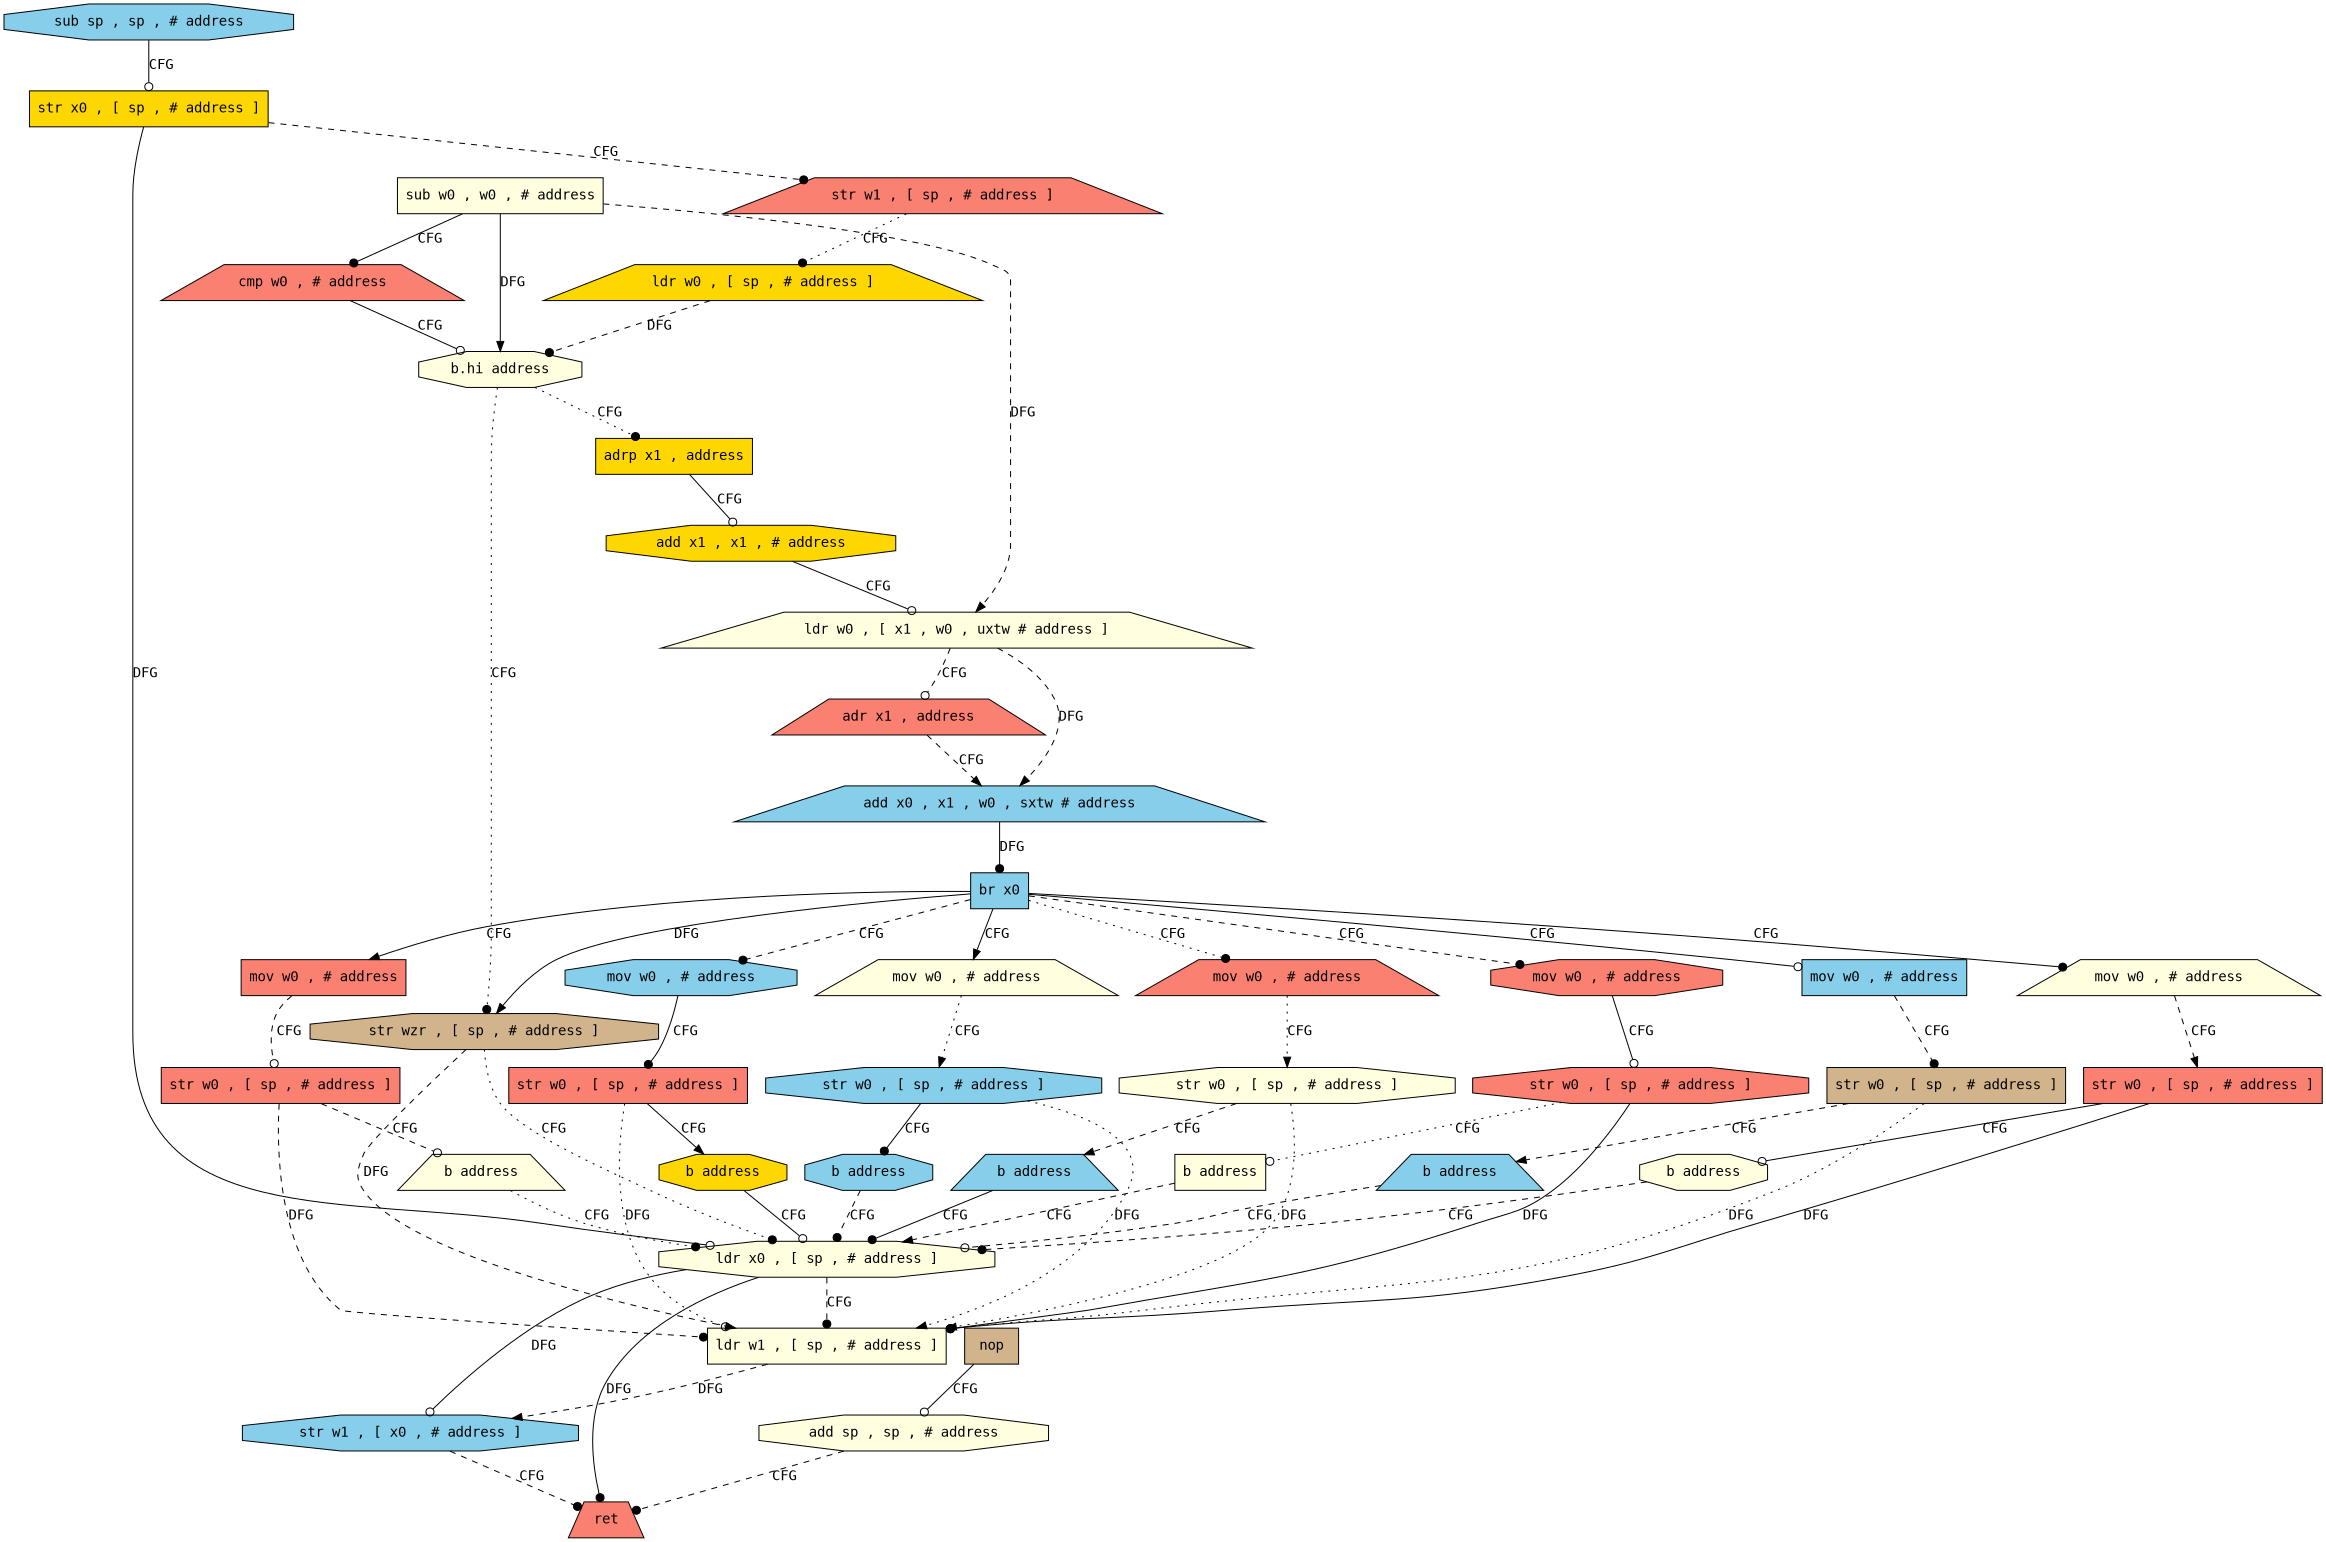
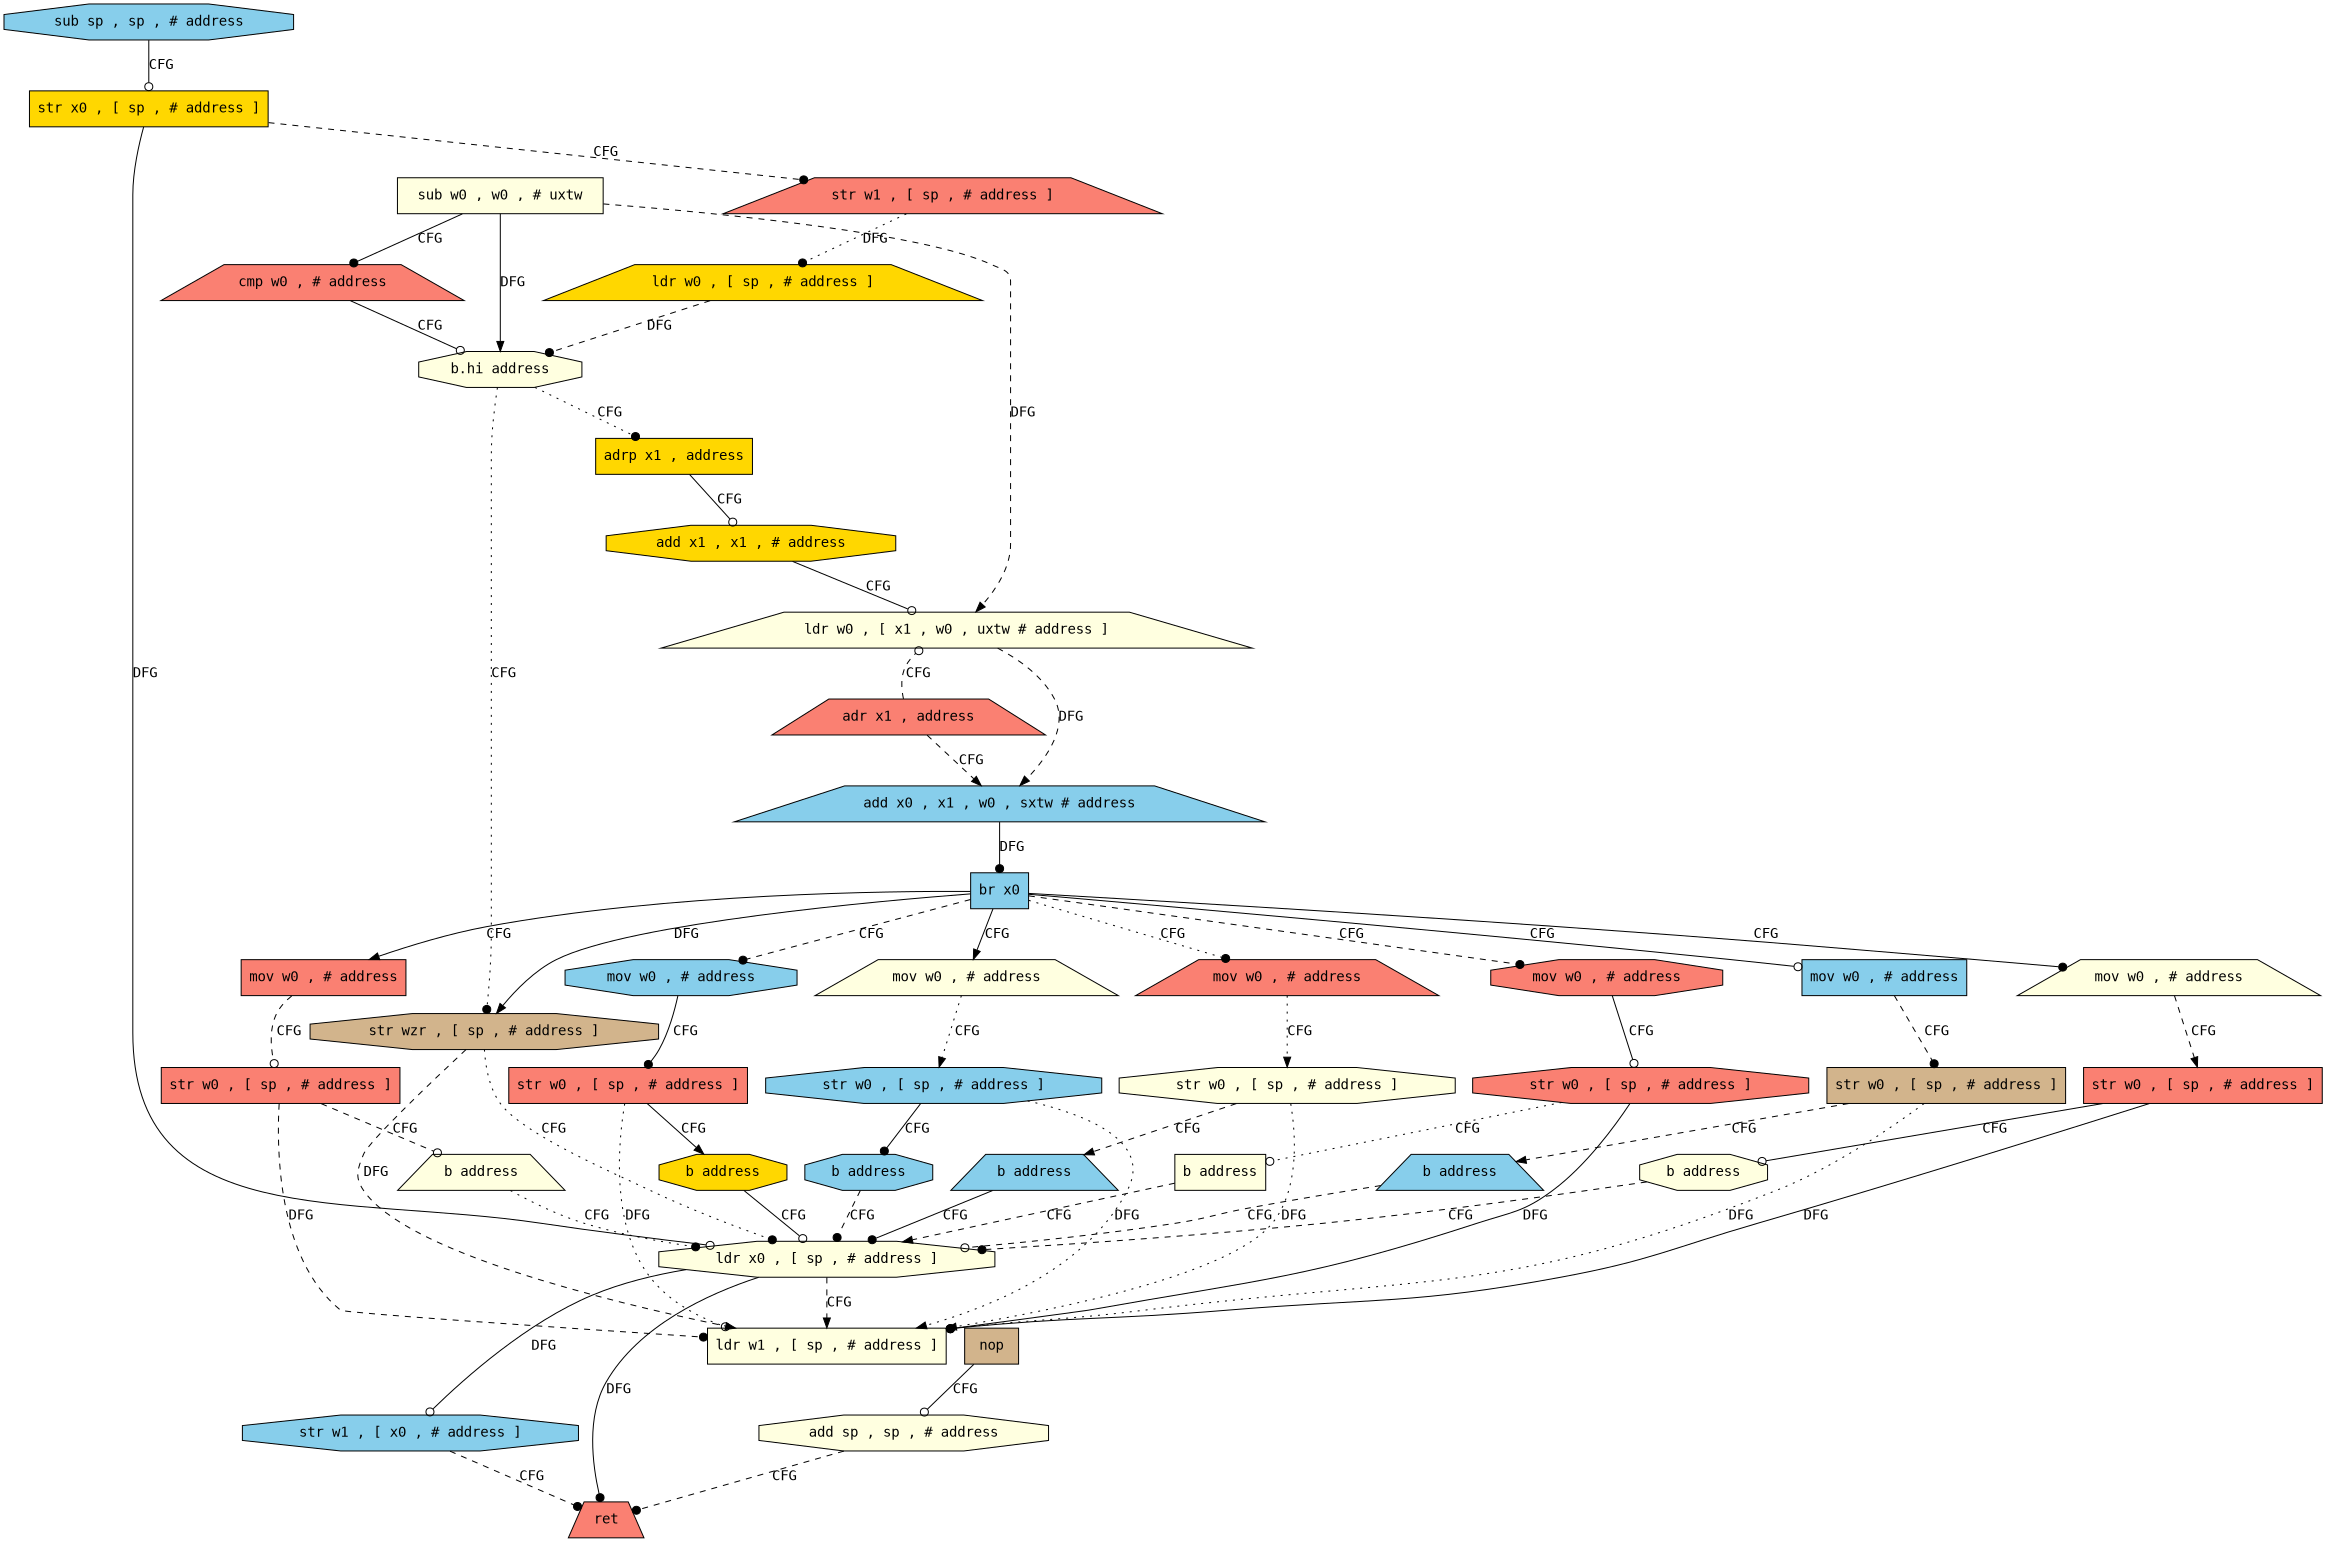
node "sub w0 , w0 , # address": label "sub w0 , w0 , # address" -> "sub w0 , w0 , # uxtw"
edge "str w1 , [ sp , # address ]" -> "ldr w0 , [ sp , # address ]": label "CFG" -> "DFG"
edge "ldr w0 , [ x1 , w0 , uxtw # address ]" -> "adr x1 , address": reversed
edge "ldr x0 , [ sp , # address ]" -> "ldr w1 , [ sp , # address ]": arrowhead dot -> normal
edge "ldr w1 , [ sp , # address ]" -> "str w1 , [ x0 , # address ]": removed, label "DFG"
